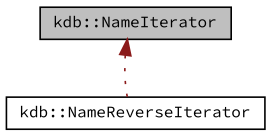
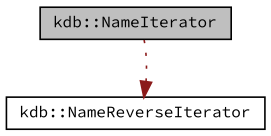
edge "kdb::NameReverseIterator" -> "kdb::NameIterator": reversed
